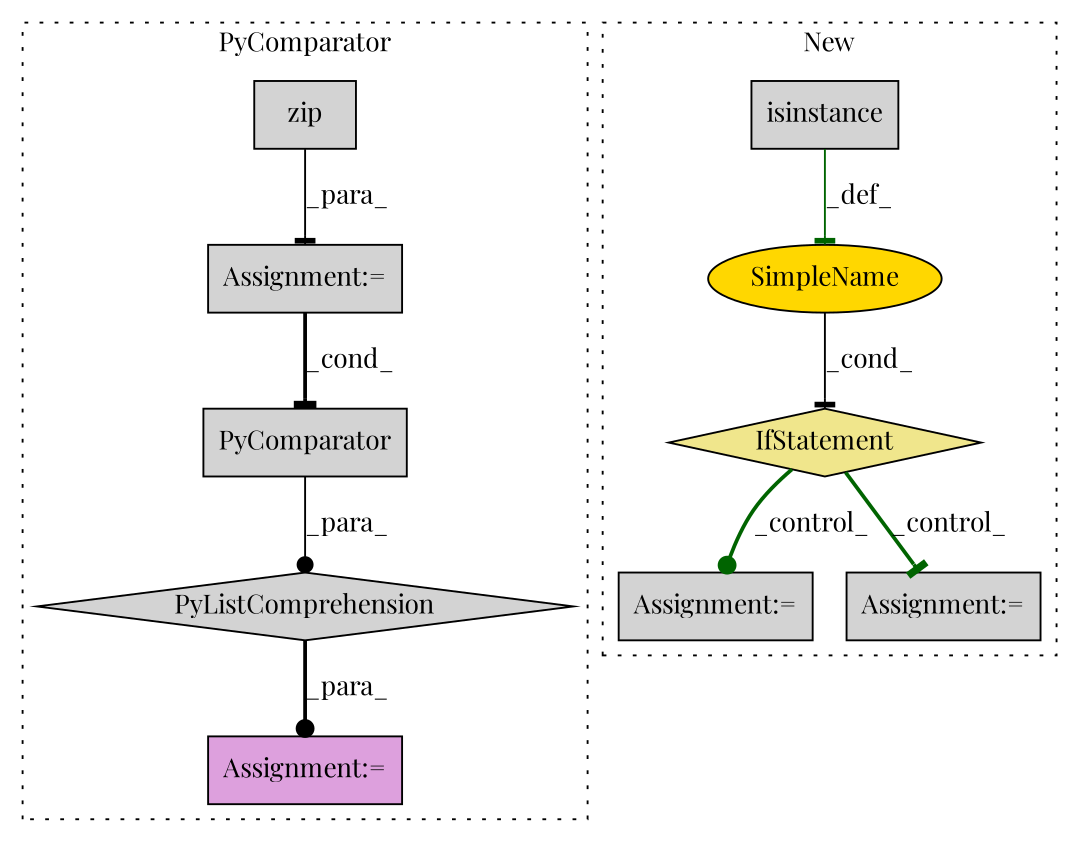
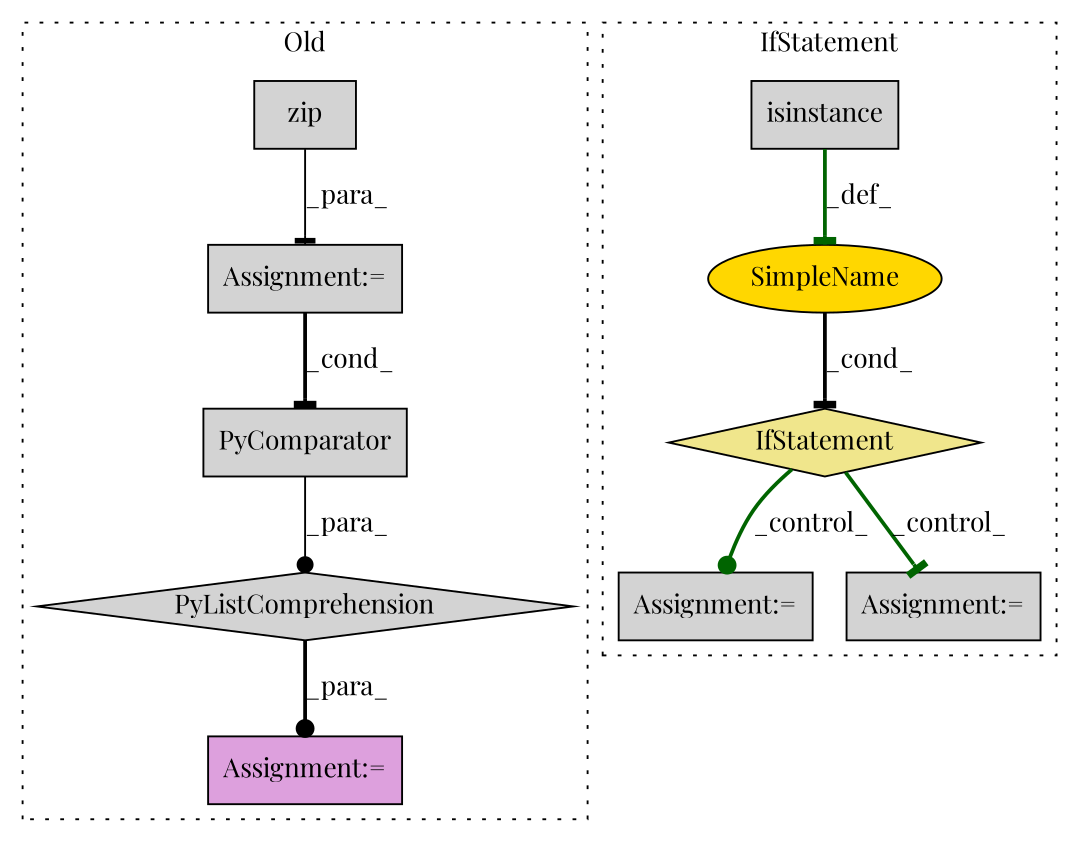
cluster "PyComparator": label "PyComparator" -> "Old"
cluster "New": label "New" -> "IfStatement"
edge "isinstance" -> "SimpleName": style solid -> bold
edge "SimpleName" -> "IfStatement": style solid -> bold
